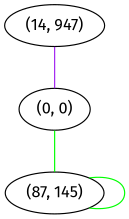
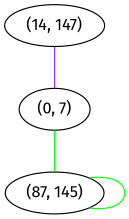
node "(14, 947)": label "(14, 947)" -> "(14, 147)"
node "(0, 0)": label "(0, 0)" -> "(0, 7)"
